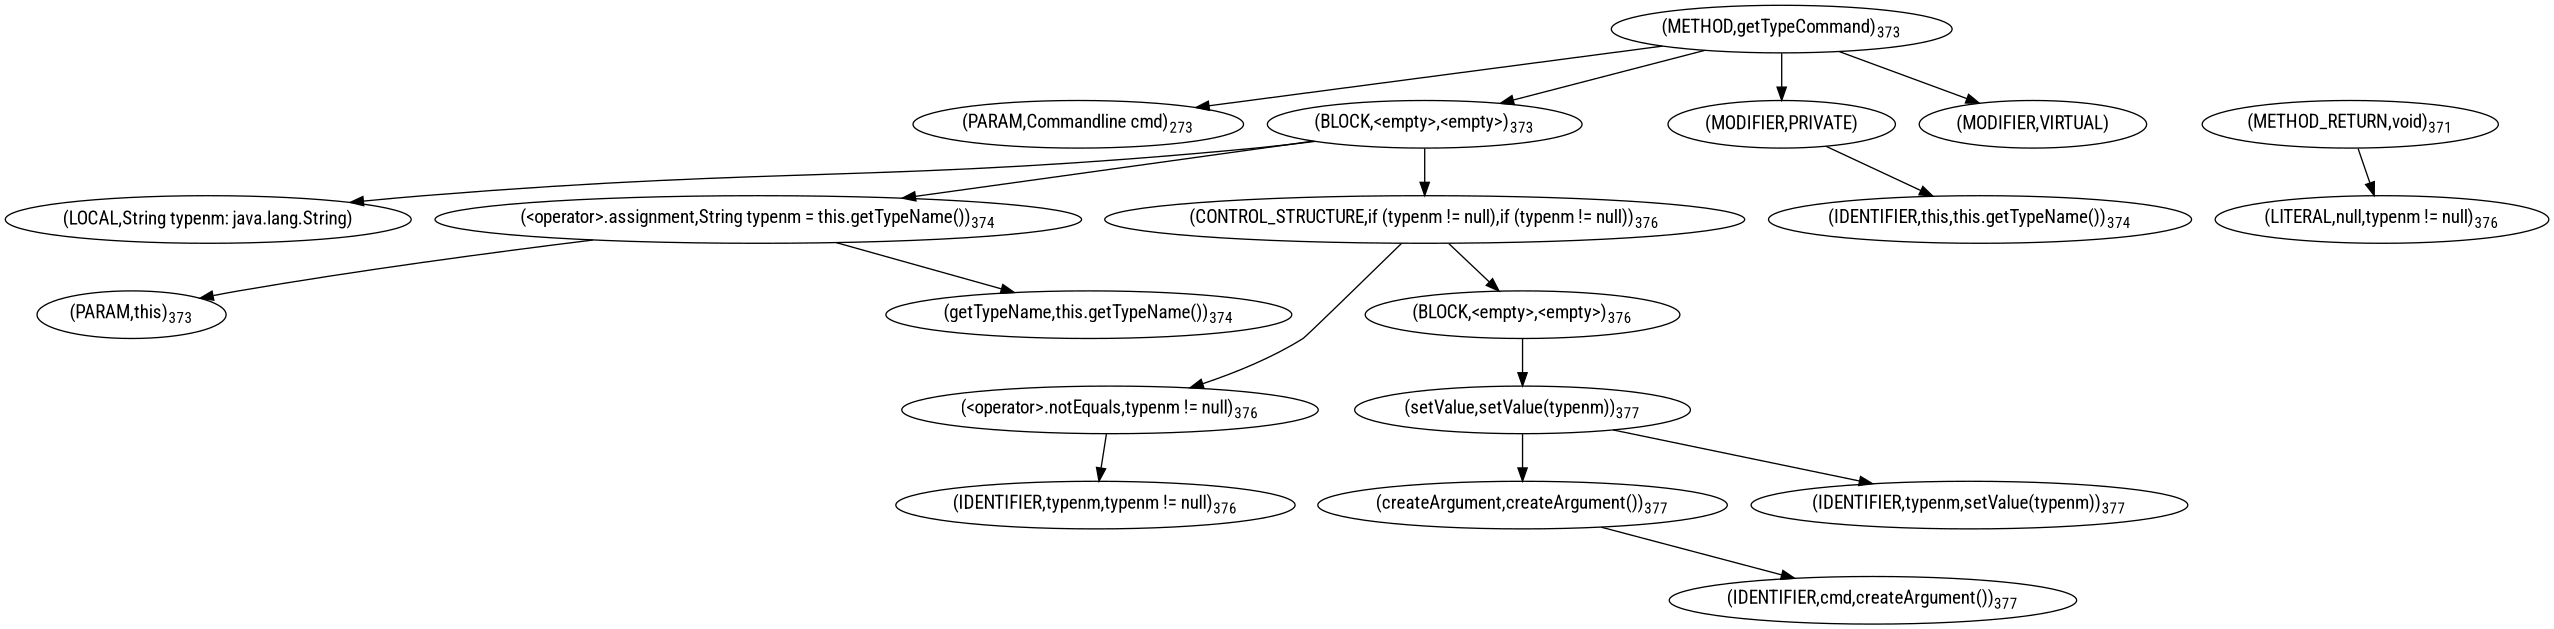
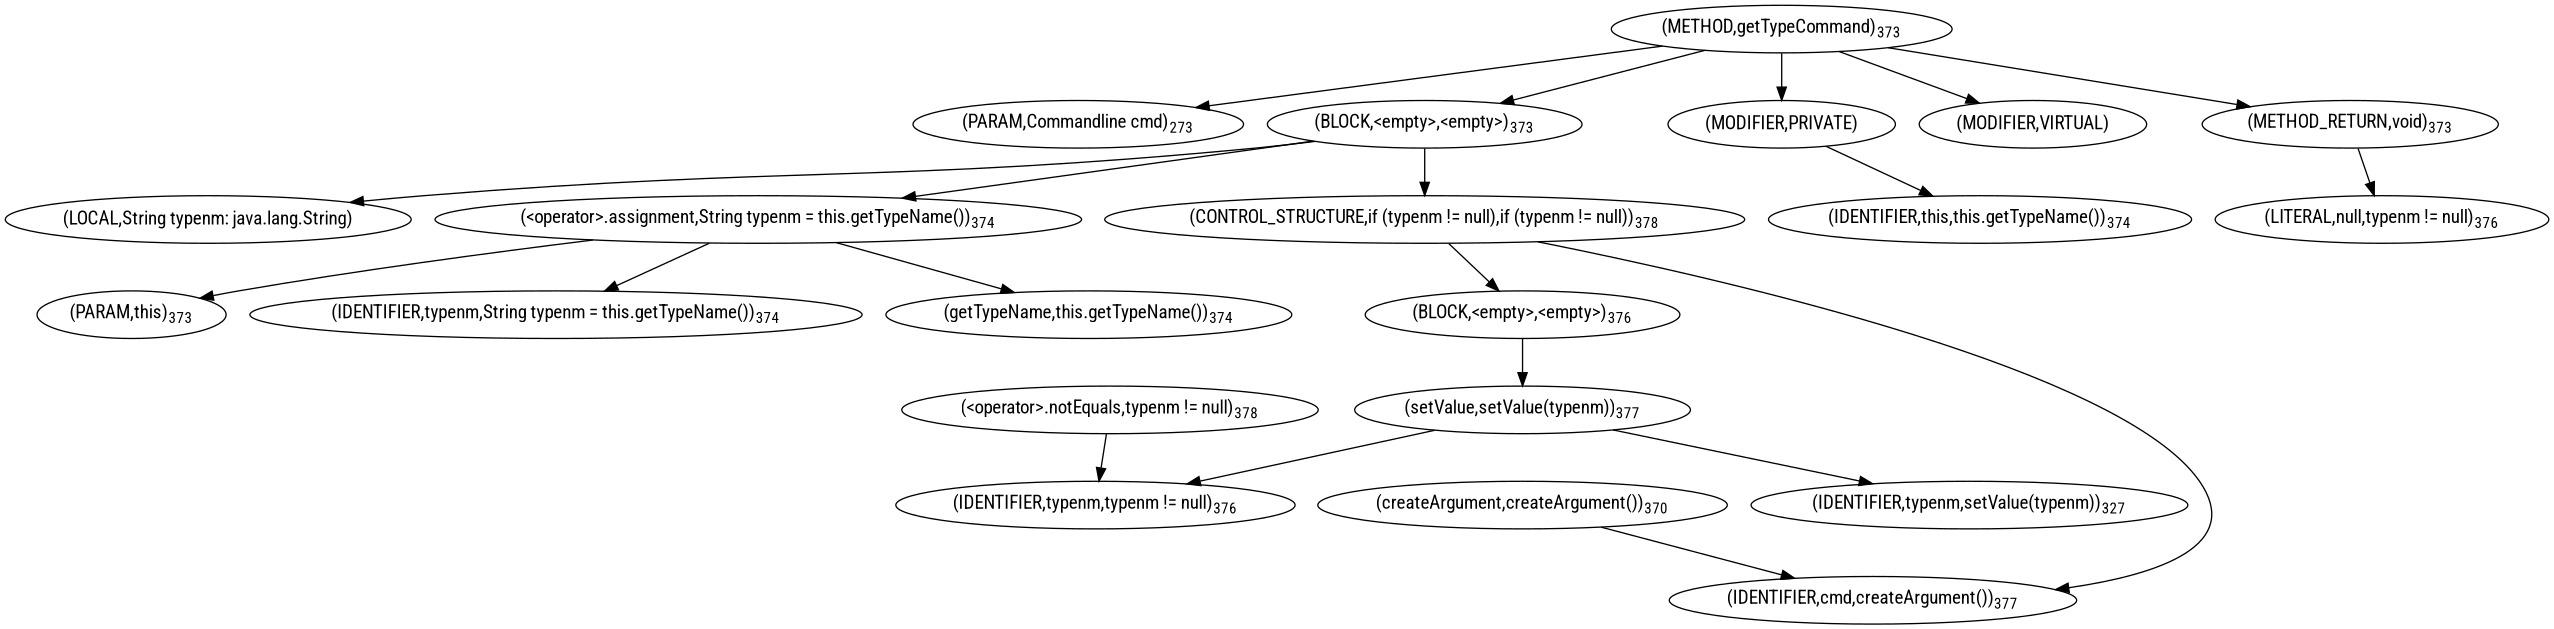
edge "(METHOD,getTypeCommand)" -> "(METHOD_RETURN,void)": added
node "(METHOD_RETURN,void)": text "371" -> "373"
node "(CONTROL_STRUCTURE,if (typenm != null),if (typenm != null))": text "376" -> "378"
node "(IDENTIFIER,typenm,String typenm = this.getTypeName())": added
edge "(CONTROL_STRUCTURE,if (typenm != null),if (typenm != null))" -> "(<operator>.notEquals,typenm != null)": now "(CONTROL_STRUCTURE,if (typenm != null),if (typenm != null))" -> "(IDENTIFIER,cmd,createArgument())"
node "(<operator>.notEquals,typenm != null)": text "376" -> "378"
edge "(setValue,setValue(typenm))" -> "(createArgument,createArgument())": now "(setValue,setValue(typenm))" -> "(IDENTIFIER,typenm,typenm != null)"
node "(createArgument,createArgument())": text "377" -> "370"
node "(IDENTIFIER,typenm,setValue(typenm))": text "377" -> "327"
